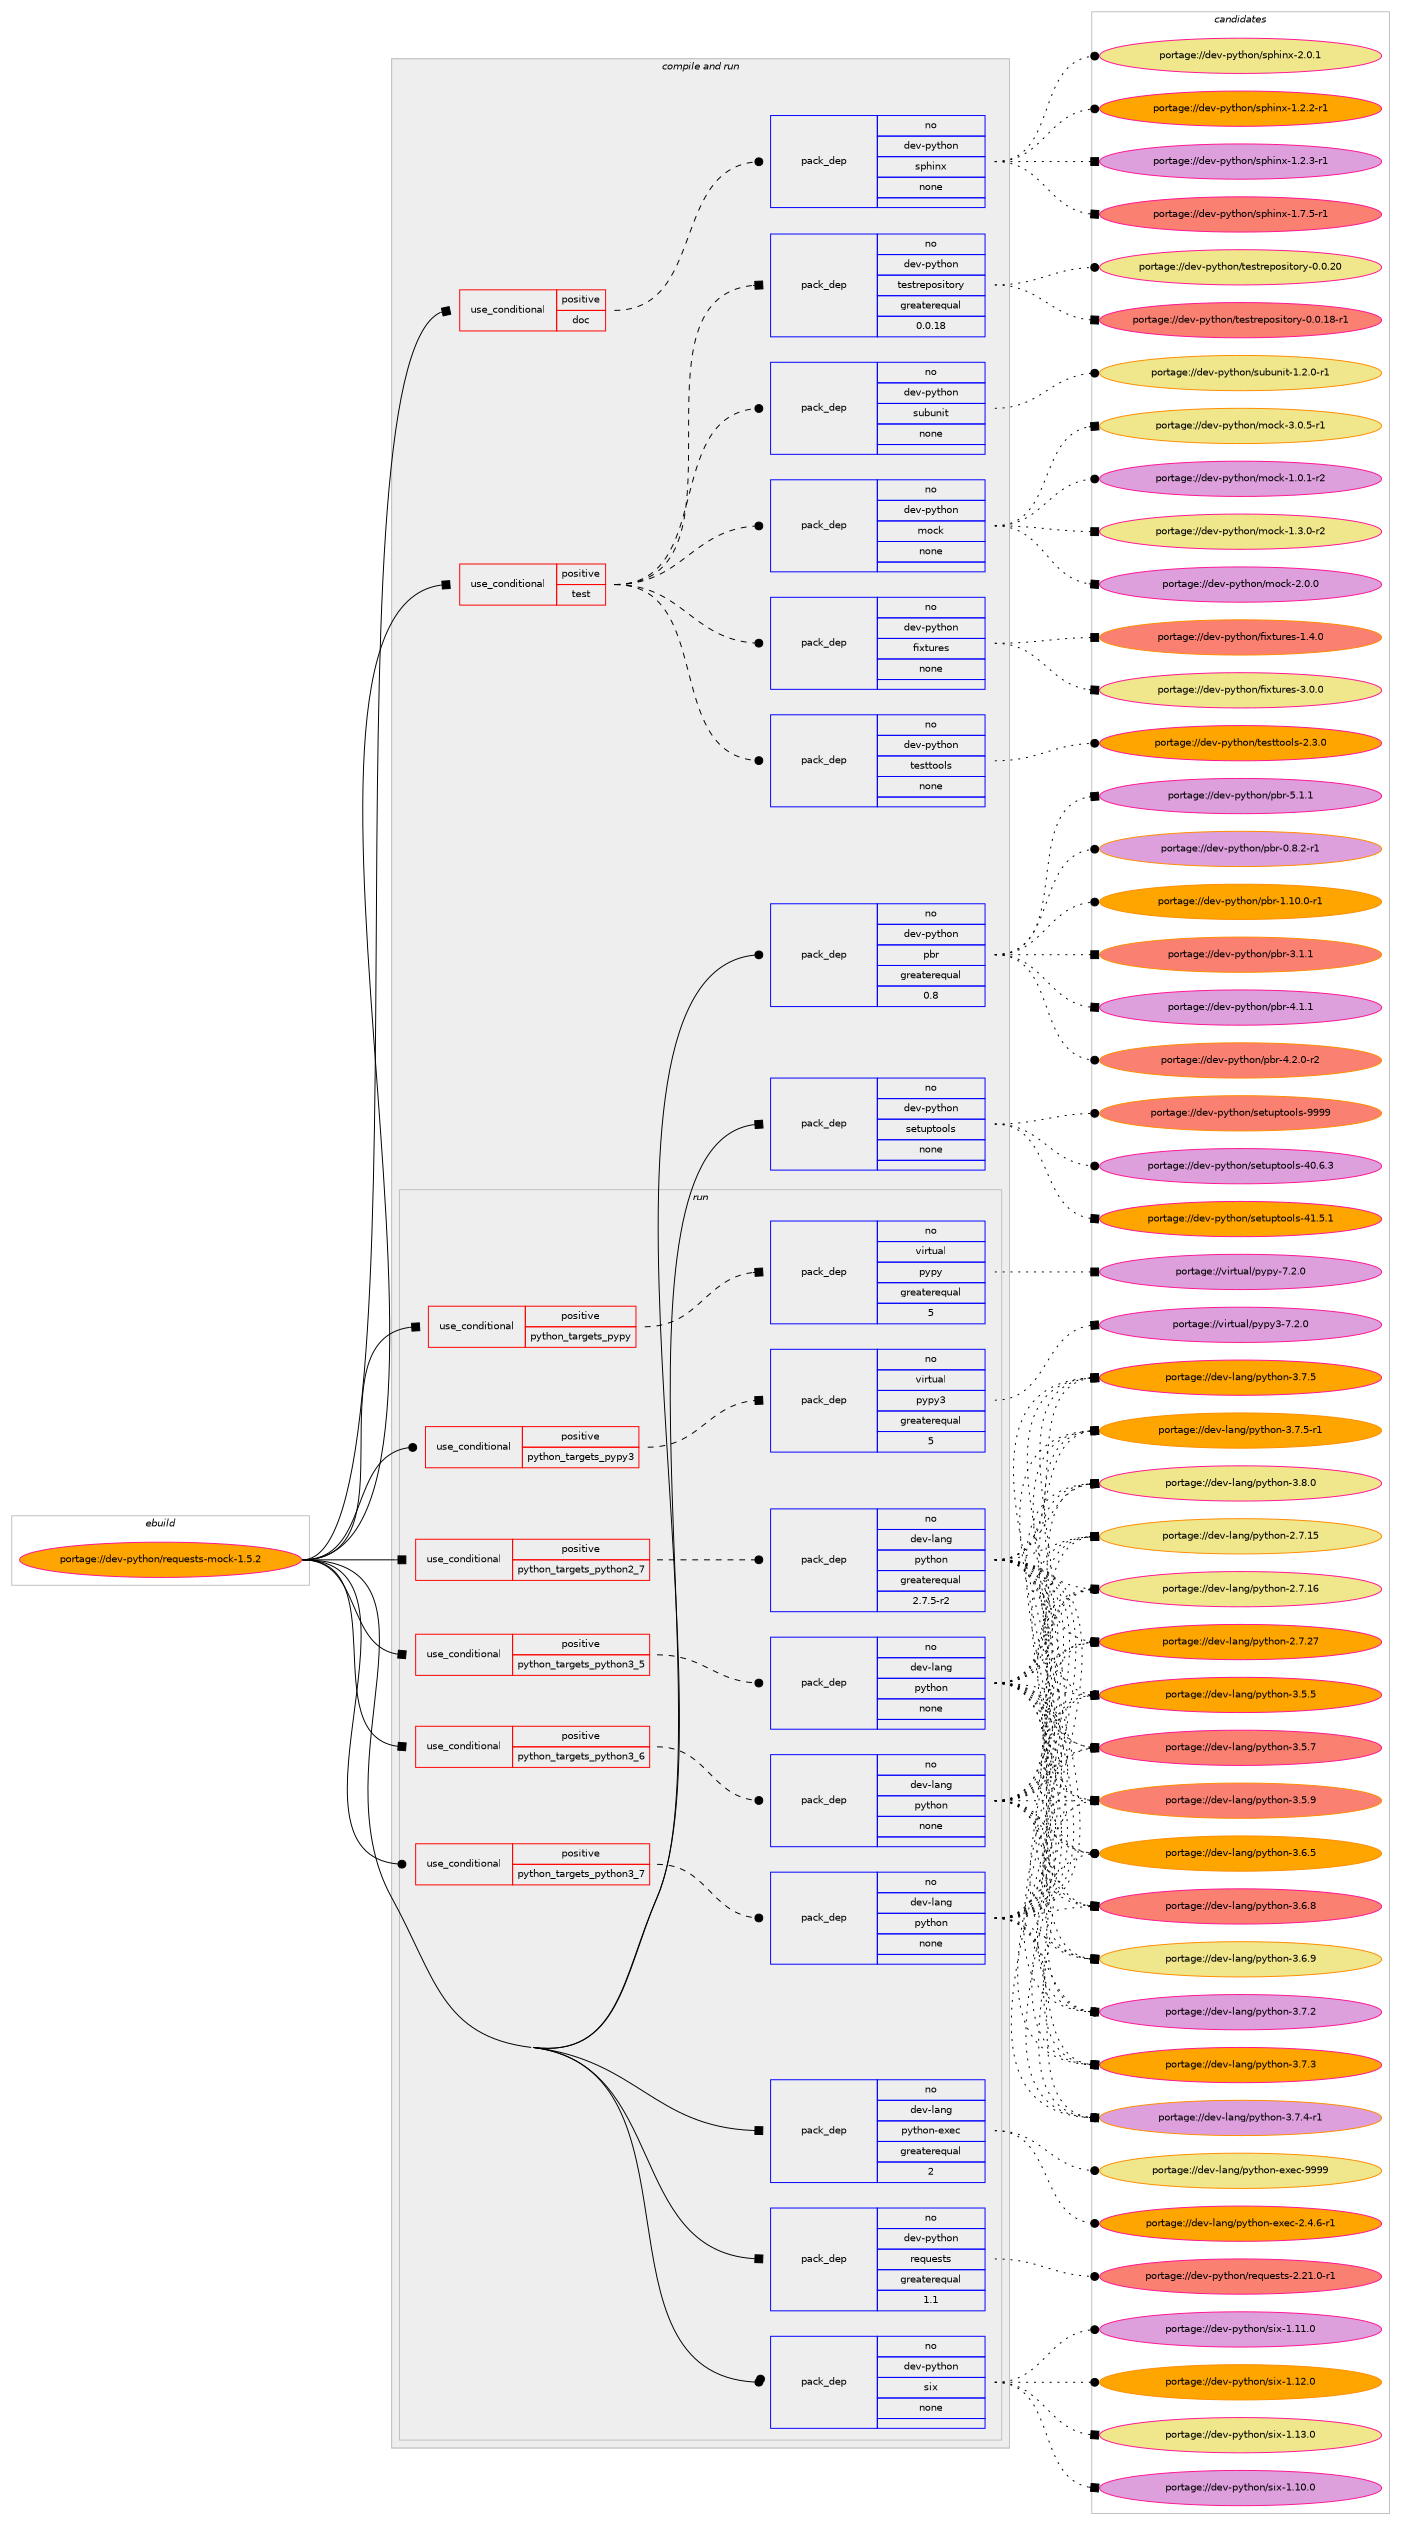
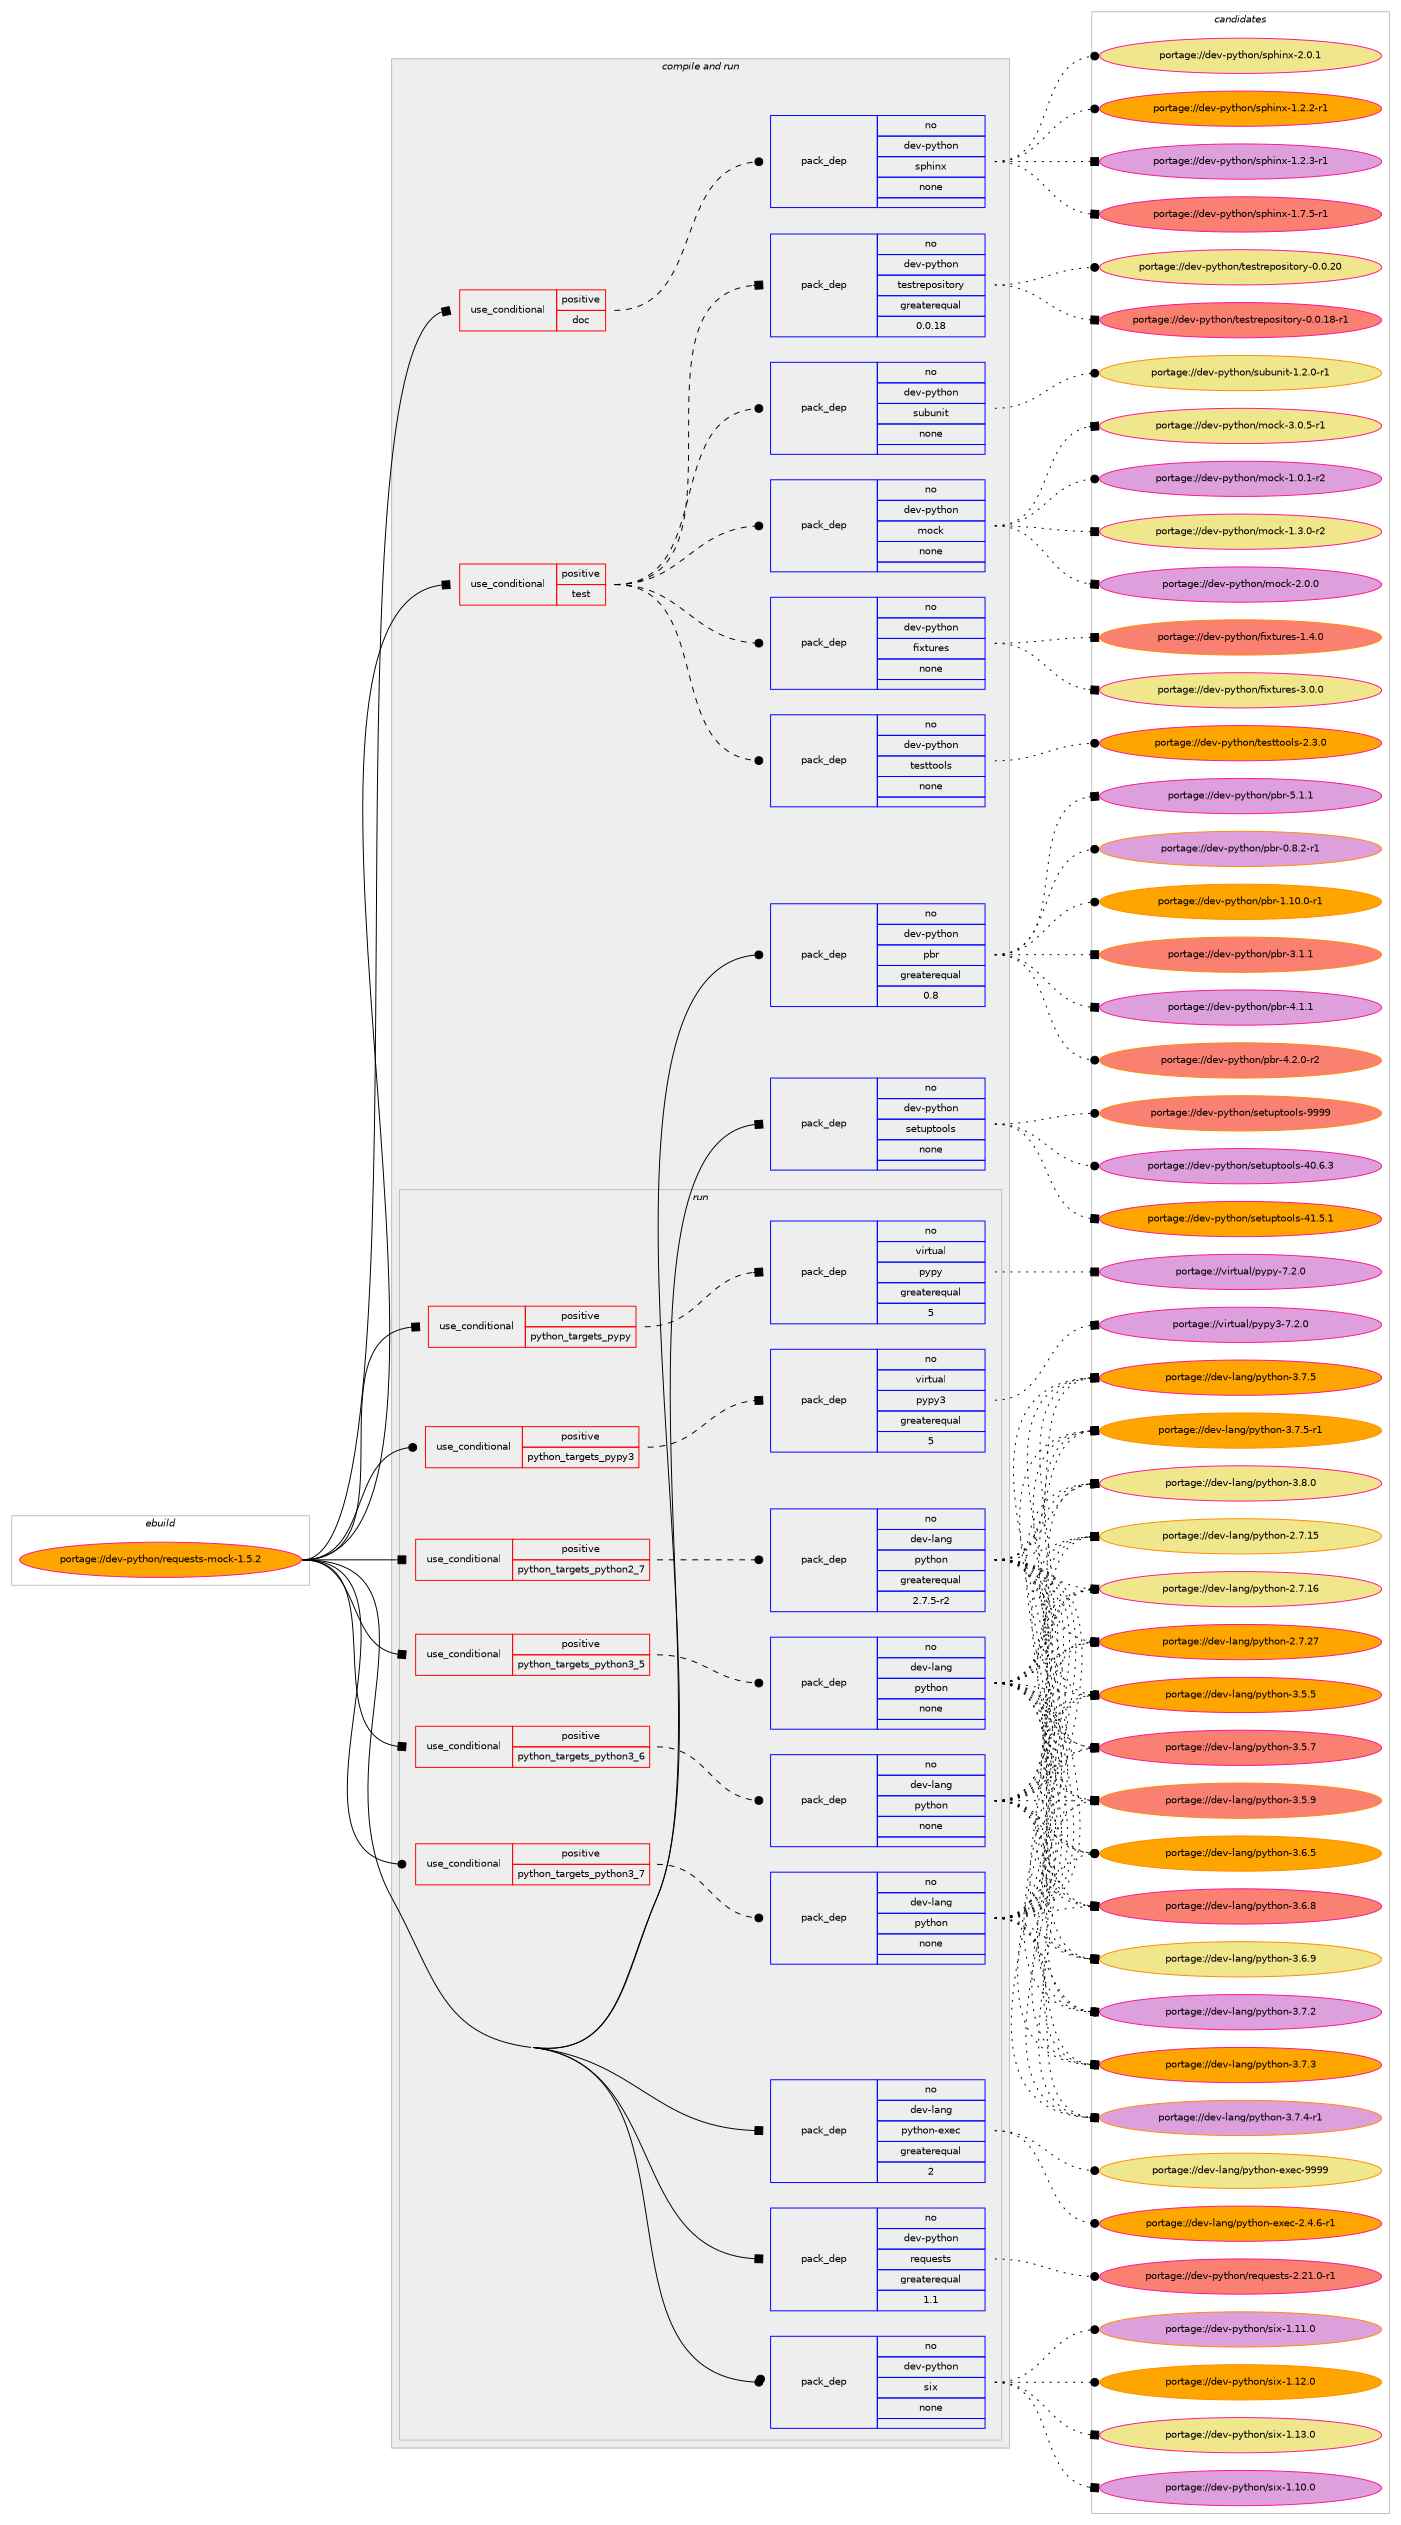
node "portage://dev-python/mock-3.0.5-r1": color darkorange -> deeppink
node "portage://dev-python/six-1.11.0": color deeppink -> darkorange
